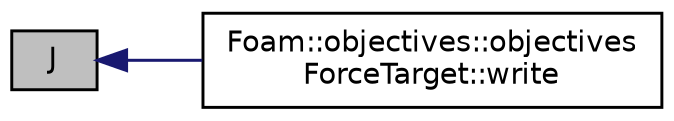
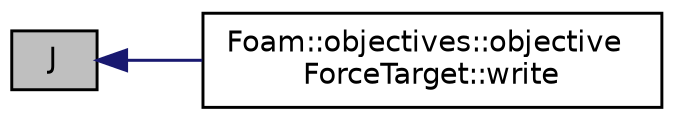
node "Foam::objectives::objectives ForceTarget::write": label "Foam::objectives::objectives ForceTarget::write" -> "Foam::objectives::objective ForceTarget::write"
